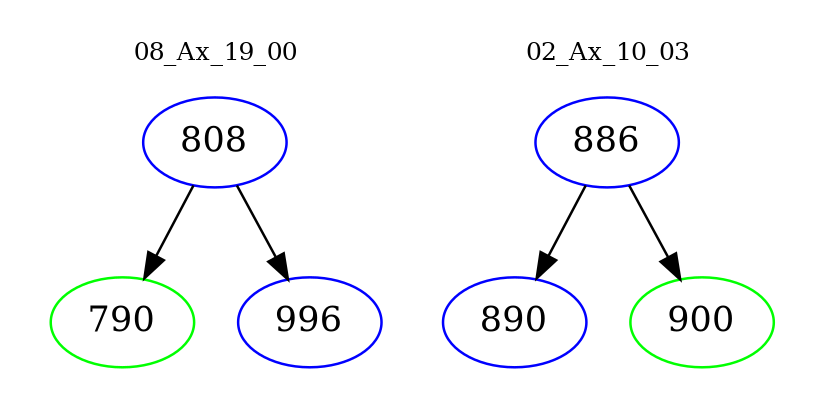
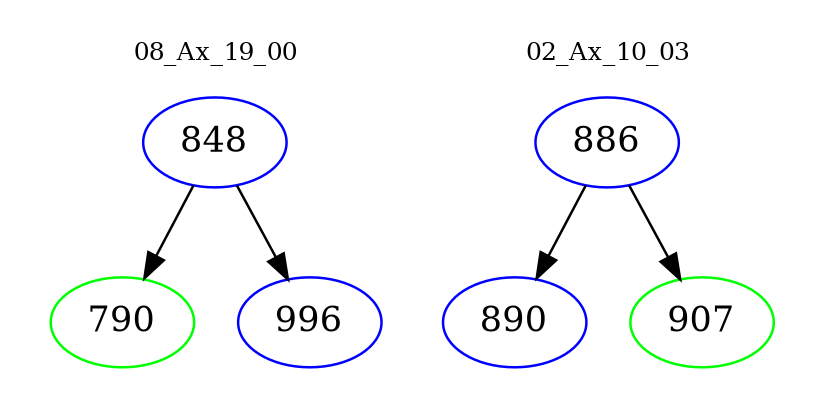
node "808": label "808" -> "848"
node "900": label "900" -> "907"
